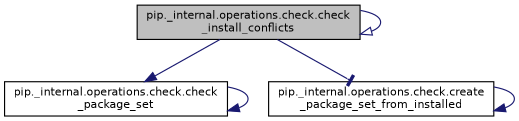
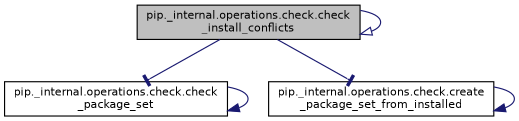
edge "pip._internal.operations.check.check _install_conflicts" -> "pip._internal.operations.check.check _package_set": arrowhead normal -> tee
